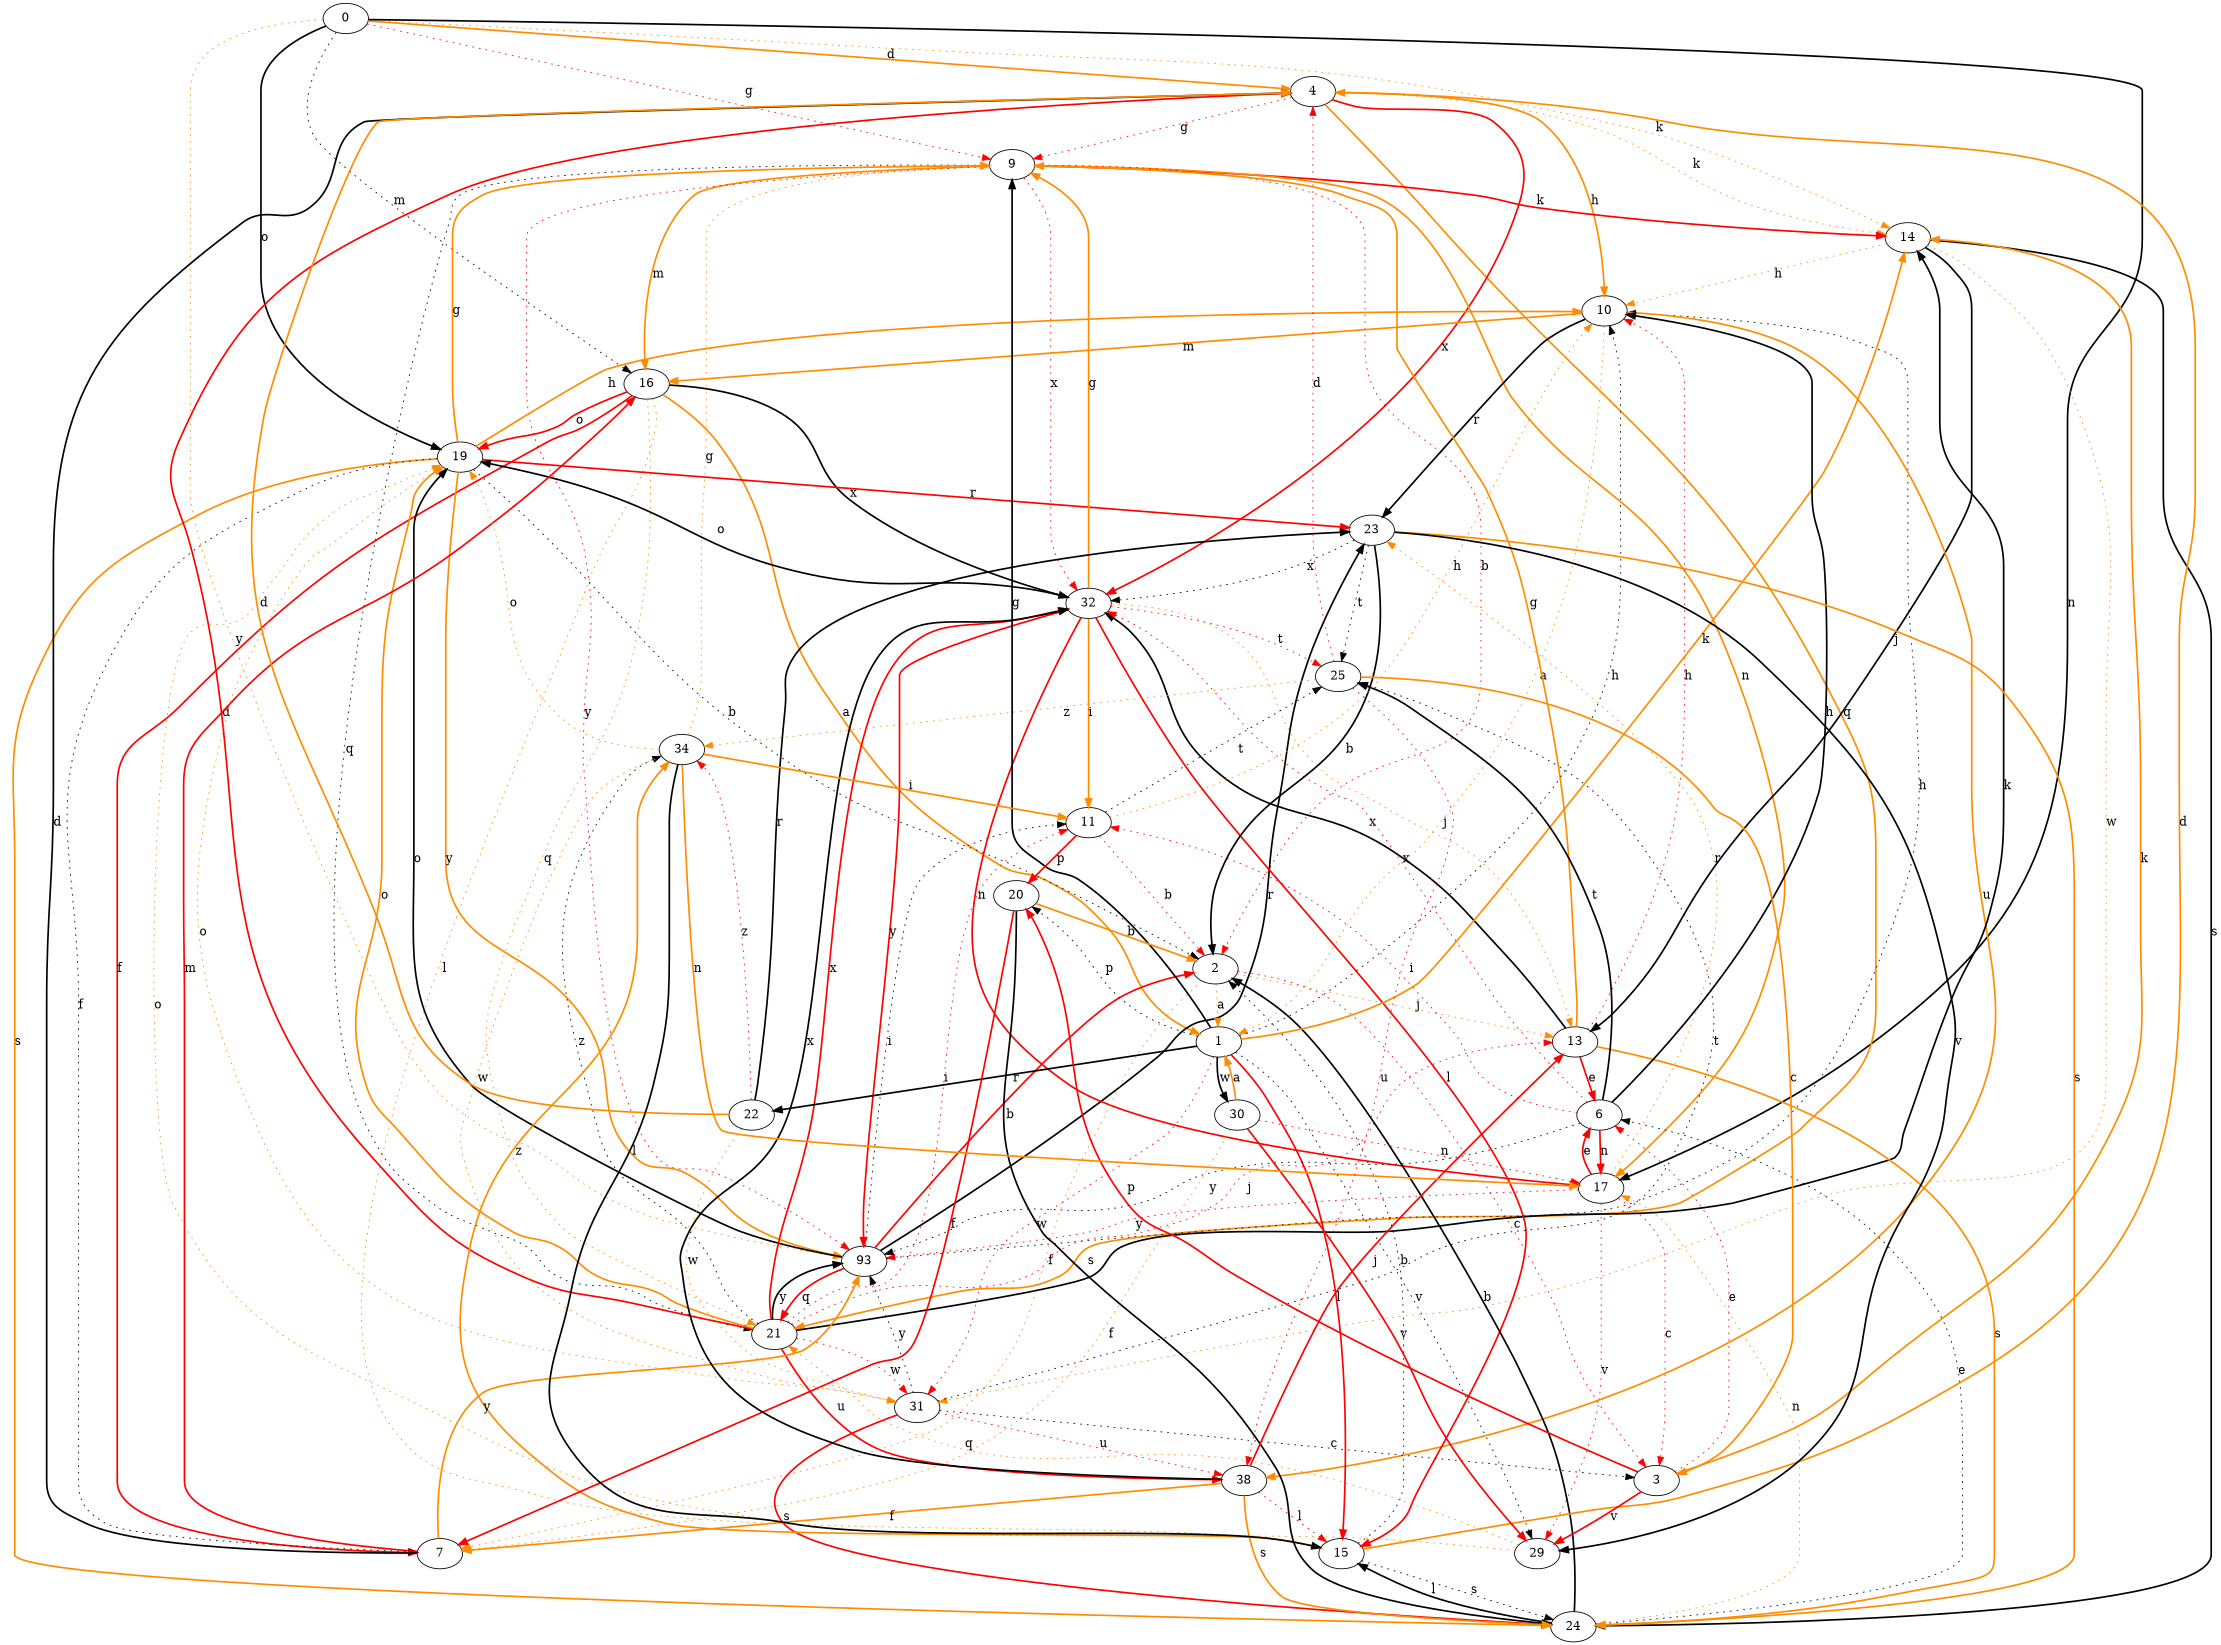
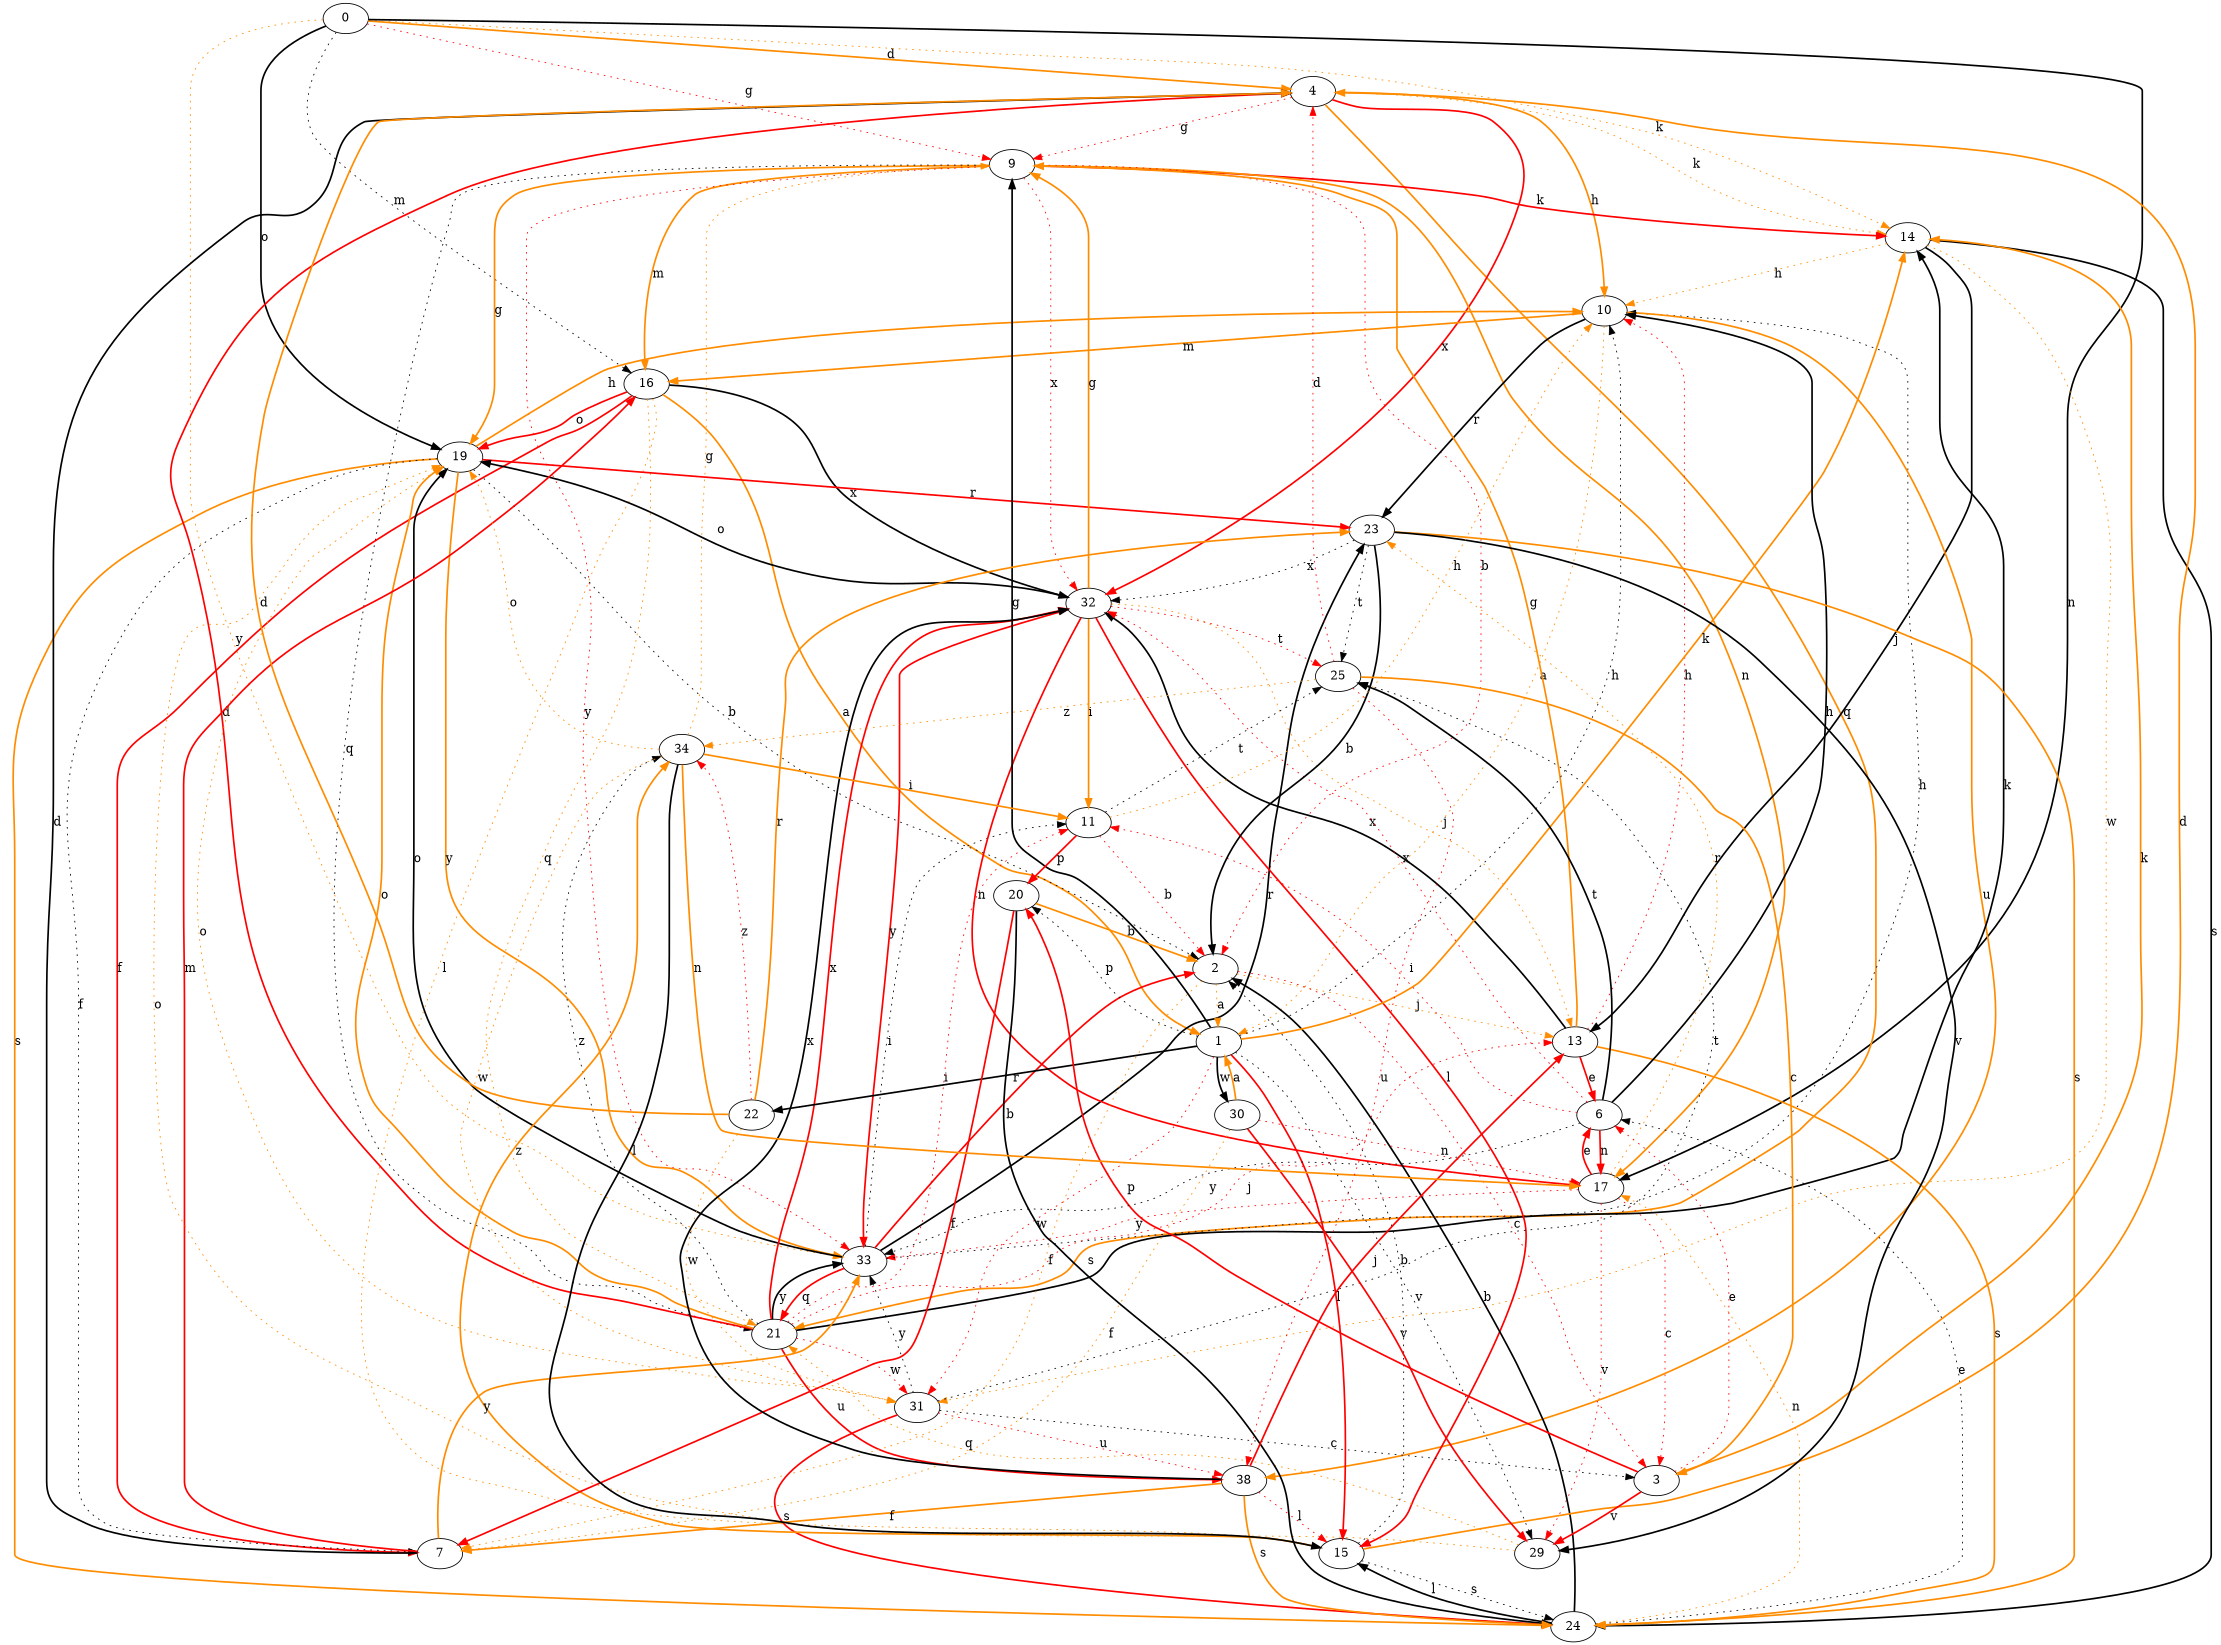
edge "19" -> "9": reversed
edge "22" -> "23": color black -> darkorange
node "93": label "93" -> "33"
